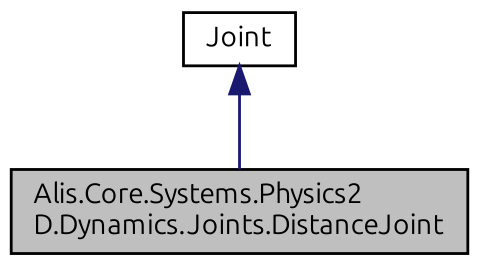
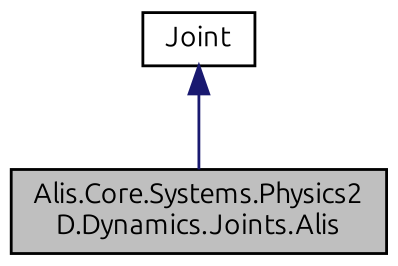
node "Alis.Core.Systems.Physics2 D.Dynamics.Joints.DistanceJoint": label "Alis.Core.Systems.Physics2 D.Dynamics.Joints.DistanceJoint" -> "Alis.Core.Systems.Physics2 D.Dynamics.Joints.Alis"
